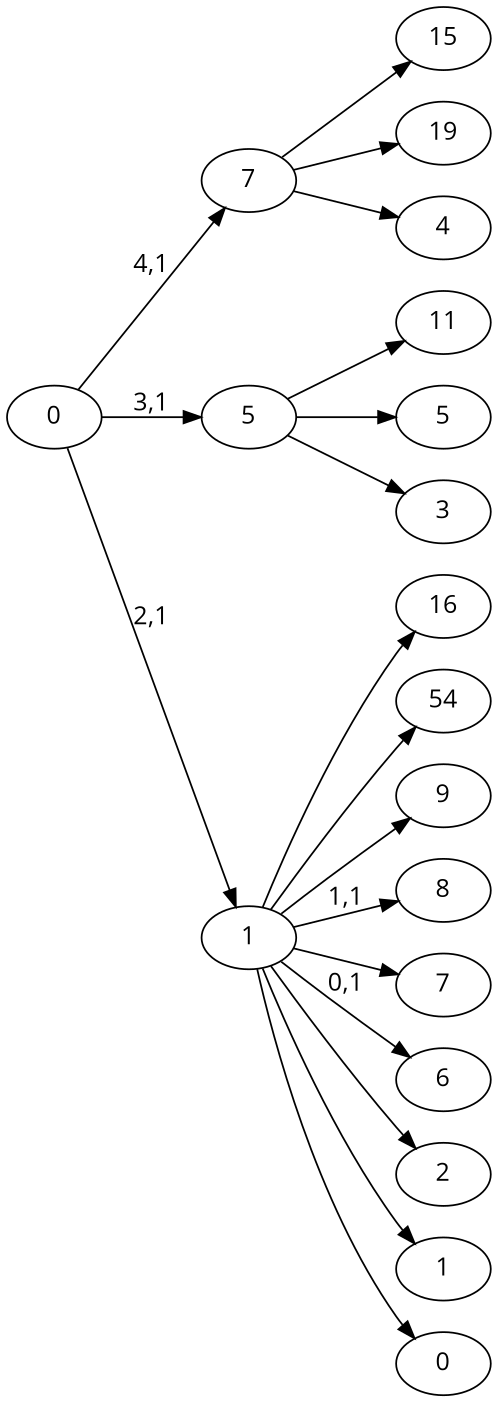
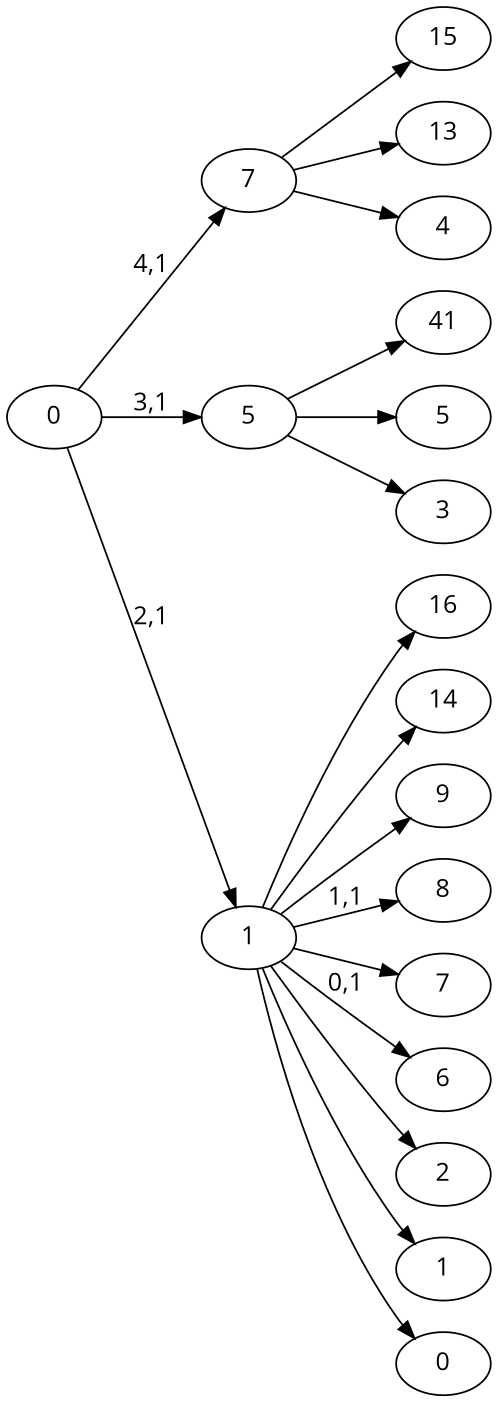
node "19": label "19" -> "13"
node "11": label "11" -> "41"
node "54": label "54" -> "14"
